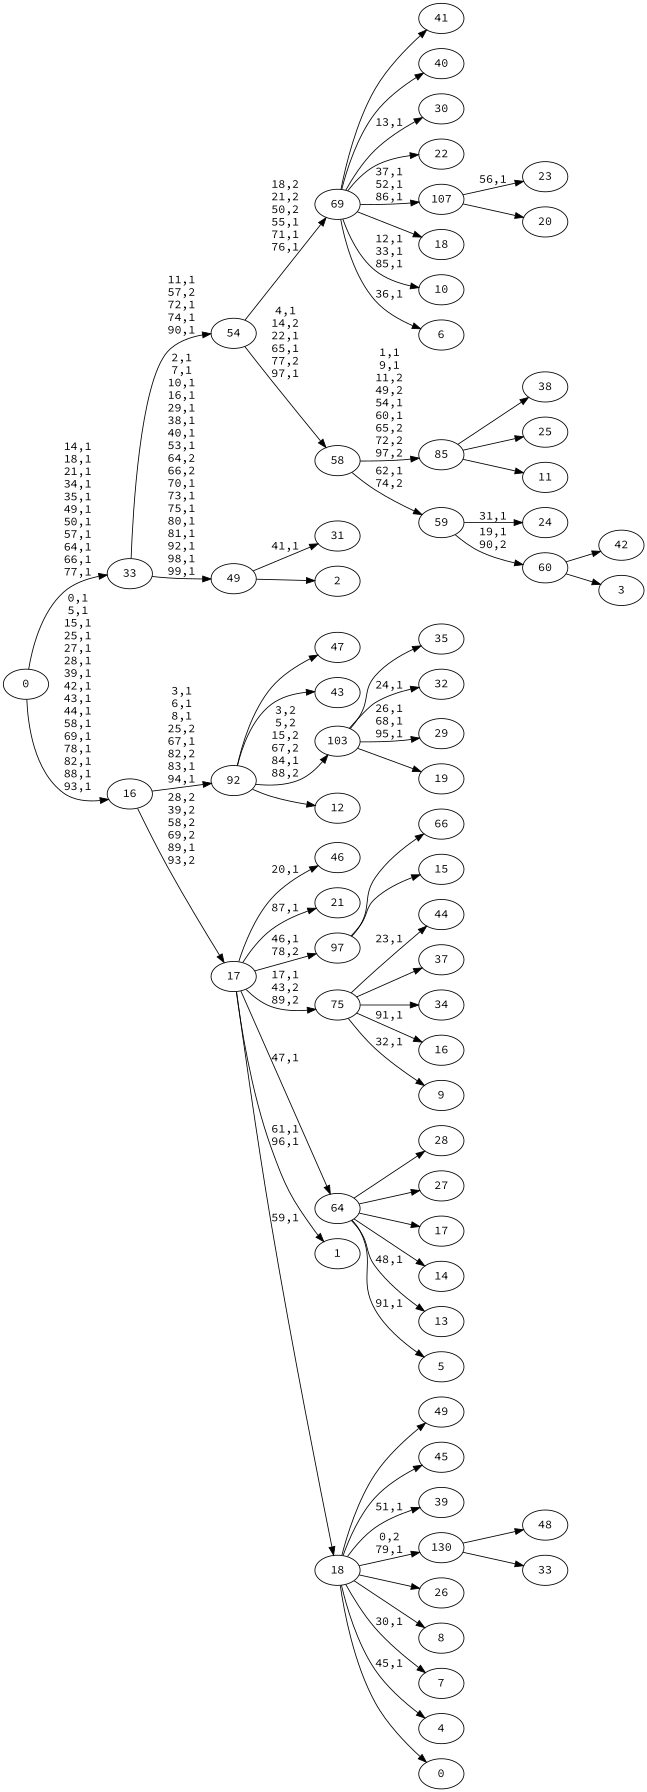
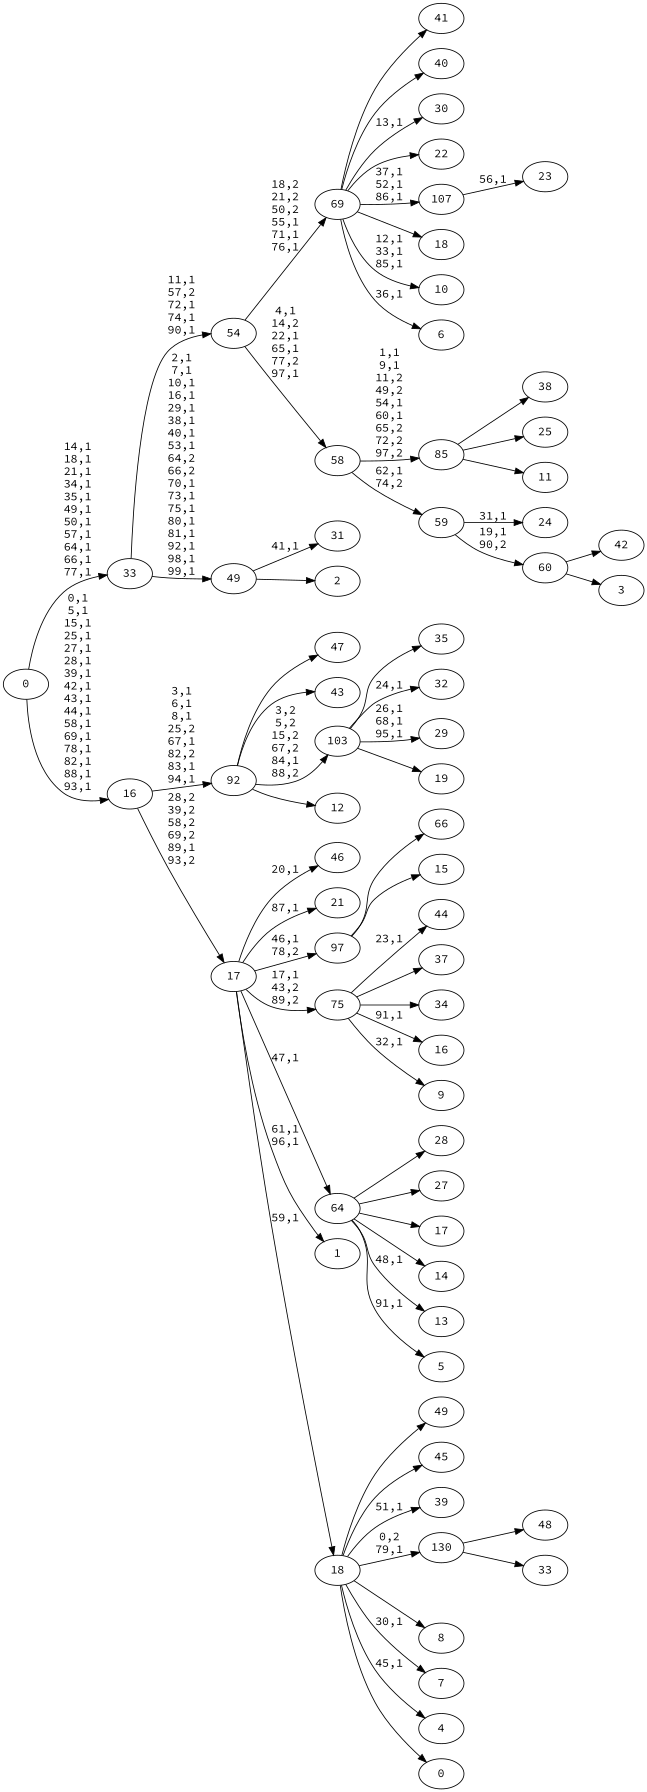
node "20": removed
node "26": removed
